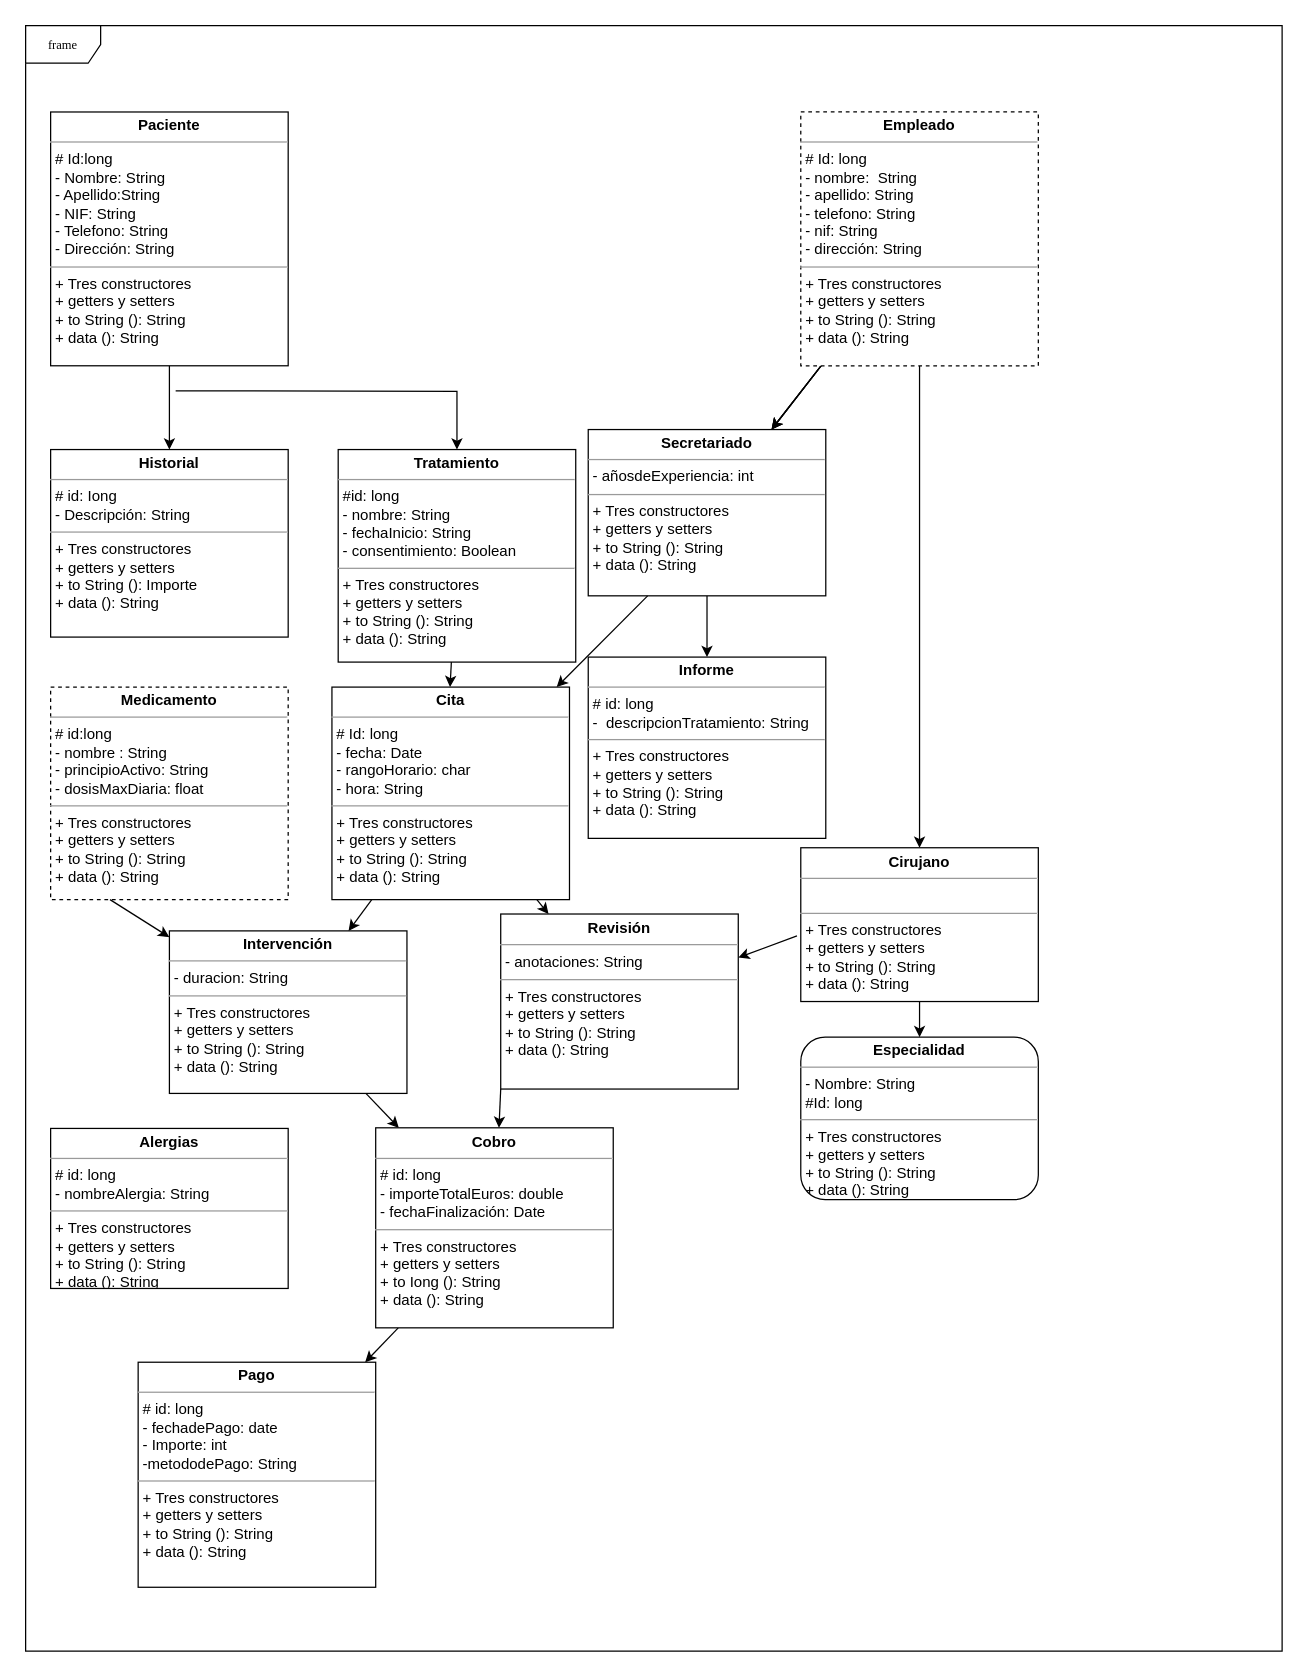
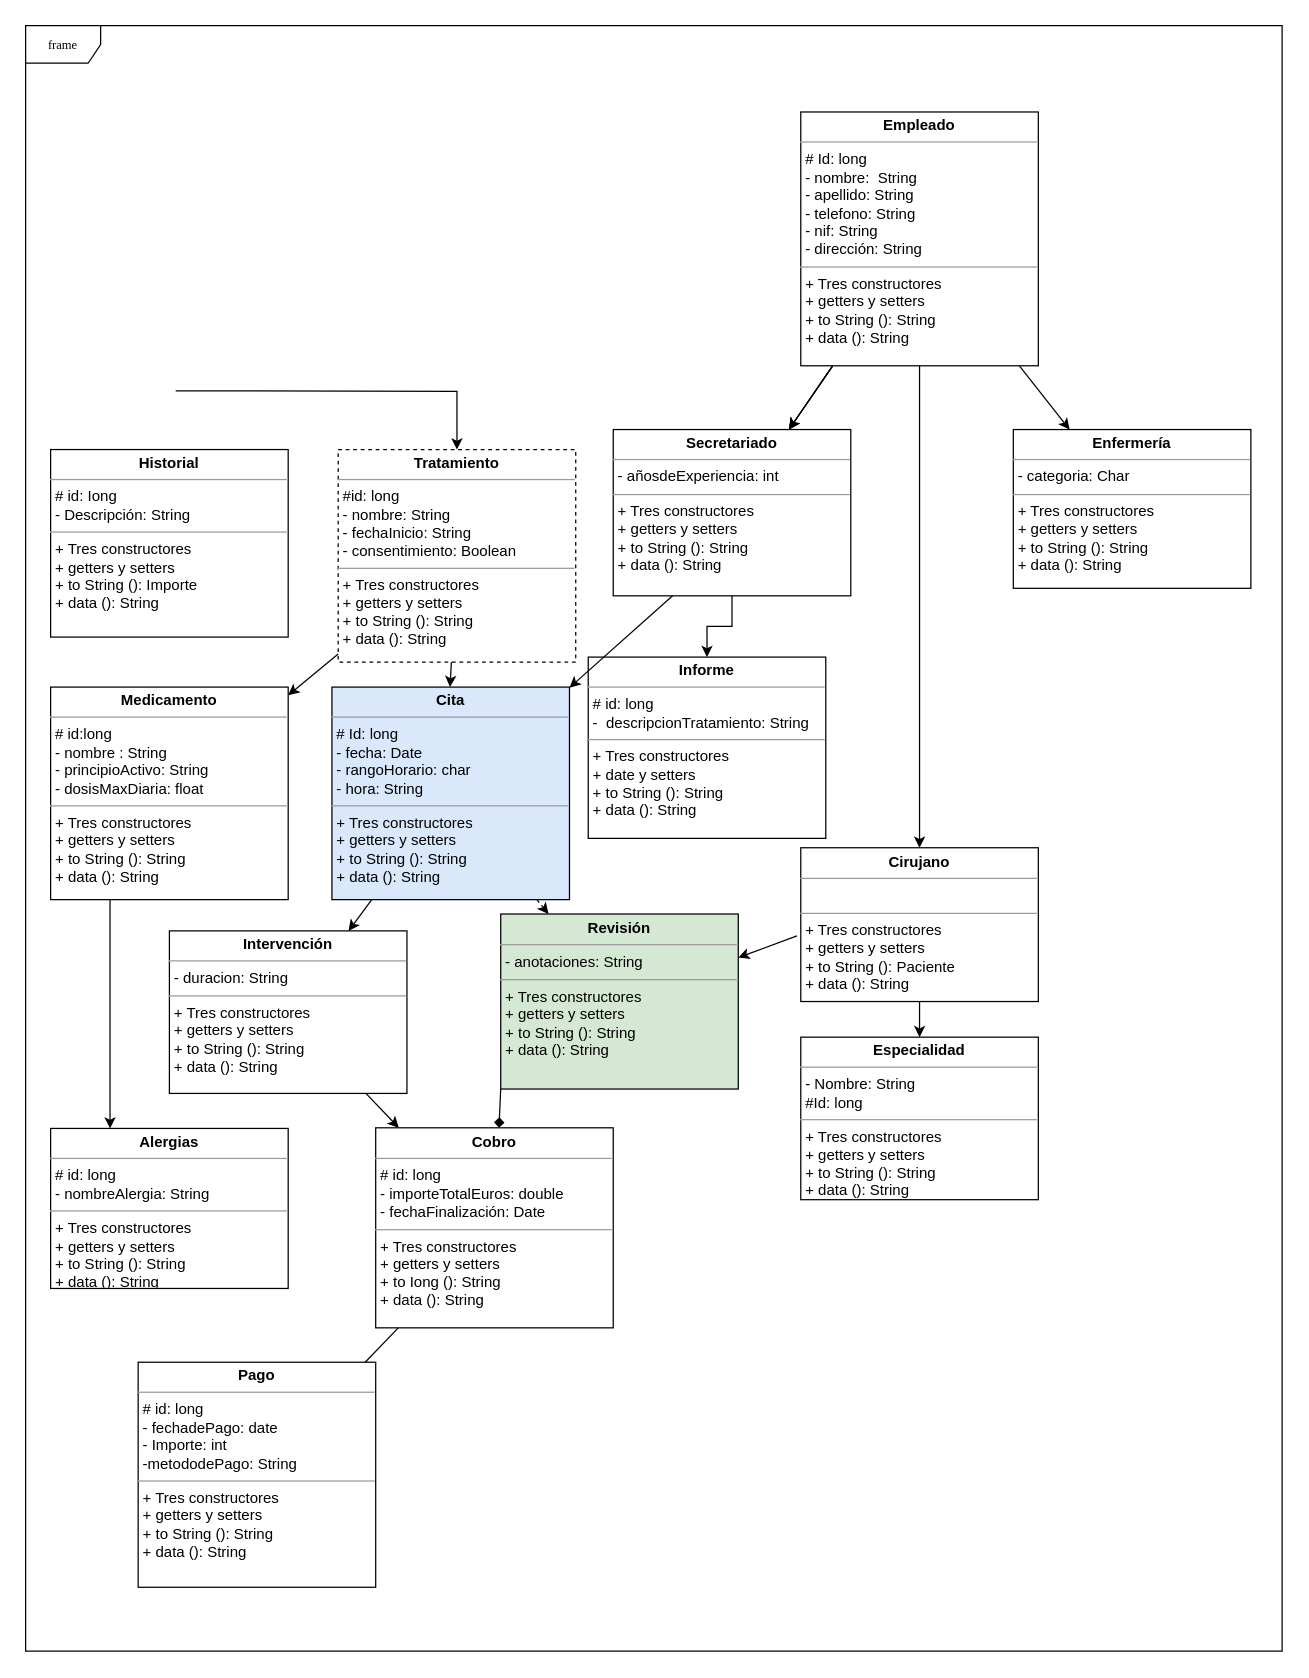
node "Paciente # Id:long - Nombre: String - Apellido:String - NIF: String - Telefono: String - Dirección: String + Tres constructores + getters y setters + to String (): String + data (): String": removed
node "Empleado # Id: long - nombre: String - apellido: String - telefono: String - nif: String - dirección: String + Tres constructores + getters y setters + to String (): String + data (): String": style dashed -> solid
edge "Empleado # Id: long - nombre: String - apellido: String - telefono: String - nif: String - dirección: String + Tres constructores + getters y setters + to String (): String + data (): String" -> "Enfermería - categoria: Char + Tres constructores + getters y setters + to String (): String + data (): String": added
edge "Paciente # Id:long - Nombre: String - Apellido:String - NIF: String - Telefono: String - Dirección: String + Tres constructores + getters y setters + to String (): String + data (): String" -> "Historial # id: Iong - Descripción: String + Tres constructores + getters y setters + to String (): Importe + data (): String": removed
node "Enfermería - categoria: Char + Tres constructores + getters y setters + to String (): String + data (): String": added
node "Secretariado - añosdeExperiencia: int + Tres constructores + getters y setters + to String (): String + data (): String": moved (707, 513) -> (732, 513)
node "Tratamiento #id: long - nombre: String - fechaInicio: String - consentimiento: Boolean + Tres constructores + getters y setters + to String (): String + data (): String": style solid -> dashed
edge "Tratamiento #id: long - nombre: String - fechaInicio: String - consentimiento: Boolean + Tres constructores + getters y setters + to String (): String + data (): String" -> "Medicamento # id:long - nombre : String - principioActivo: String - dosisMaxDiaria: float + Tres constructores + getters y setters + to String (): String + data (): String": added
node "Informe # id: long - descripcionTratamiento: String + Tres constructores + getters y setters + to String (): String + data (): String": label "Informe # id: long - descripcionTratamiento: String + Tres constructores + getters y setters + to String (): String + data (): String" -> "Informe # id: long - descripcionTratamiento: String + Tres constructores + date y setters + to String (): String + data (): String"
node "Medicamento # id:long - nombre : String - principioActivo: String - dosisMaxDiaria: float + Tres constructores + getters y setters + to String (): String + data (): String": style dashed -> solid
node "Cita # Id: long - fecha: Date - rangoHorario: char - hora: String + Tres constructores + getters y setters + to String (): String + data (): String": fillcolor #ffffff -> #dae8fc
node "Cirujano + Tres constructores + getters y setters + to String (): String + data (): String": label "Cirujano + Tres constructores + getters y setters + to String (): String + data (): String" -> "Cirujano + Tres constructores + getters y setters + to String (): Paciente + data (): String"
edge "Cita # Id: long - fecha: Date - rangoHorario: char - hora: String + Tres constructores + getters y setters + to String (): String + data (): String" -> "Revisión - anotaciones: String + Tres constructores + getters y setters + to String (): String + data (): String": style solid -> dashed
edge "Medicamento # id:long - nombre : String - principioActivo: String - dosisMaxDiaria: float + Tres constructores + getters y setters + to String (): String + data (): String" -> "Intervención - duracion: String + Tres constructores + getters y setters + to String (): String + data (): String": now "Medicamento # id:long - nombre : String - principioActivo: String - dosisMaxDiaria: float + Tres constructores + getters y setters + to String (): String + data (): String" -> "Alergias # id: long - nombreAlergia: String + Tres constructores + getters y setters + to String (): String + data (): String"
node "Revisión - anotaciones: String + Tres constructores + getters y setters + to String (): String + data (): String": fillcolor #ffffff -> #d5e8d4
edge "Revisión - anotaciones: String + Tres constructores + getters y setters + to String (): String + data (): String" -> "Cobro # id: long - importeTotalEuros: double - fechaFinalización: Date + Tres constructores + getters y setters + to Iong (): String + data (): String": arrowhead classic -> diamond
node "Especialidad - Nombre: String #Id: long + Tres constructores + getters y setters + to String (): String + data (): String": shape rounded rectangle -> rectangle
edge "Cobro # id: long - importeTotalEuros: double - fechaFinalización: Date + Tres constructores + getters y setters + to Iong (): String + data (): String" -> "Pago # id: long - fechadePago: date - Importe: int -metododePago: String + Tres constructores + getters y setters + to String (): String + data (): String": arrowhead classic -> none
